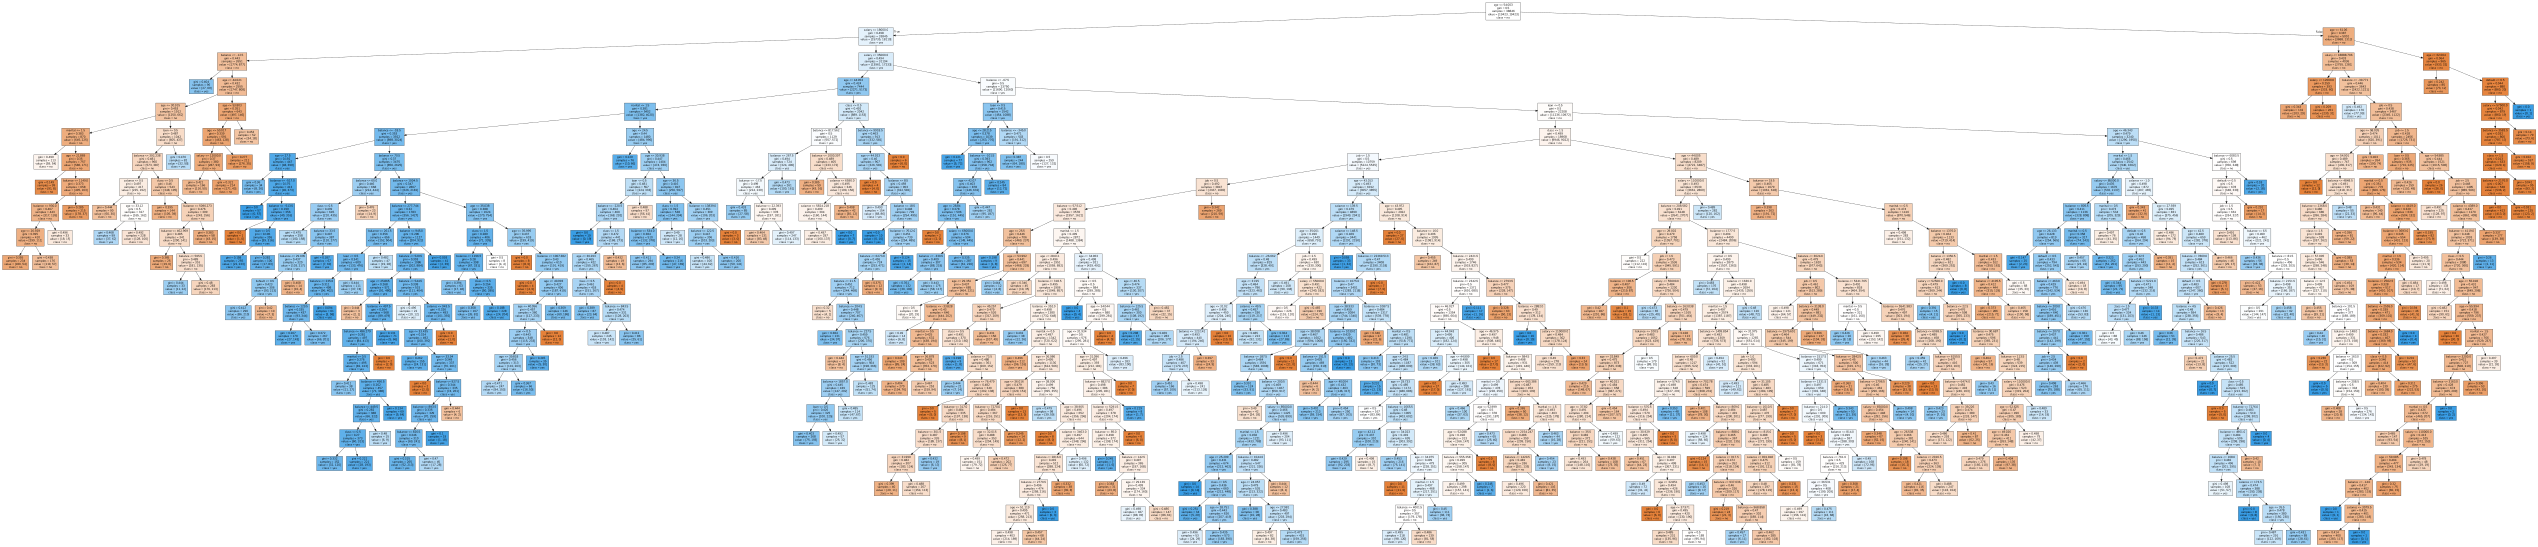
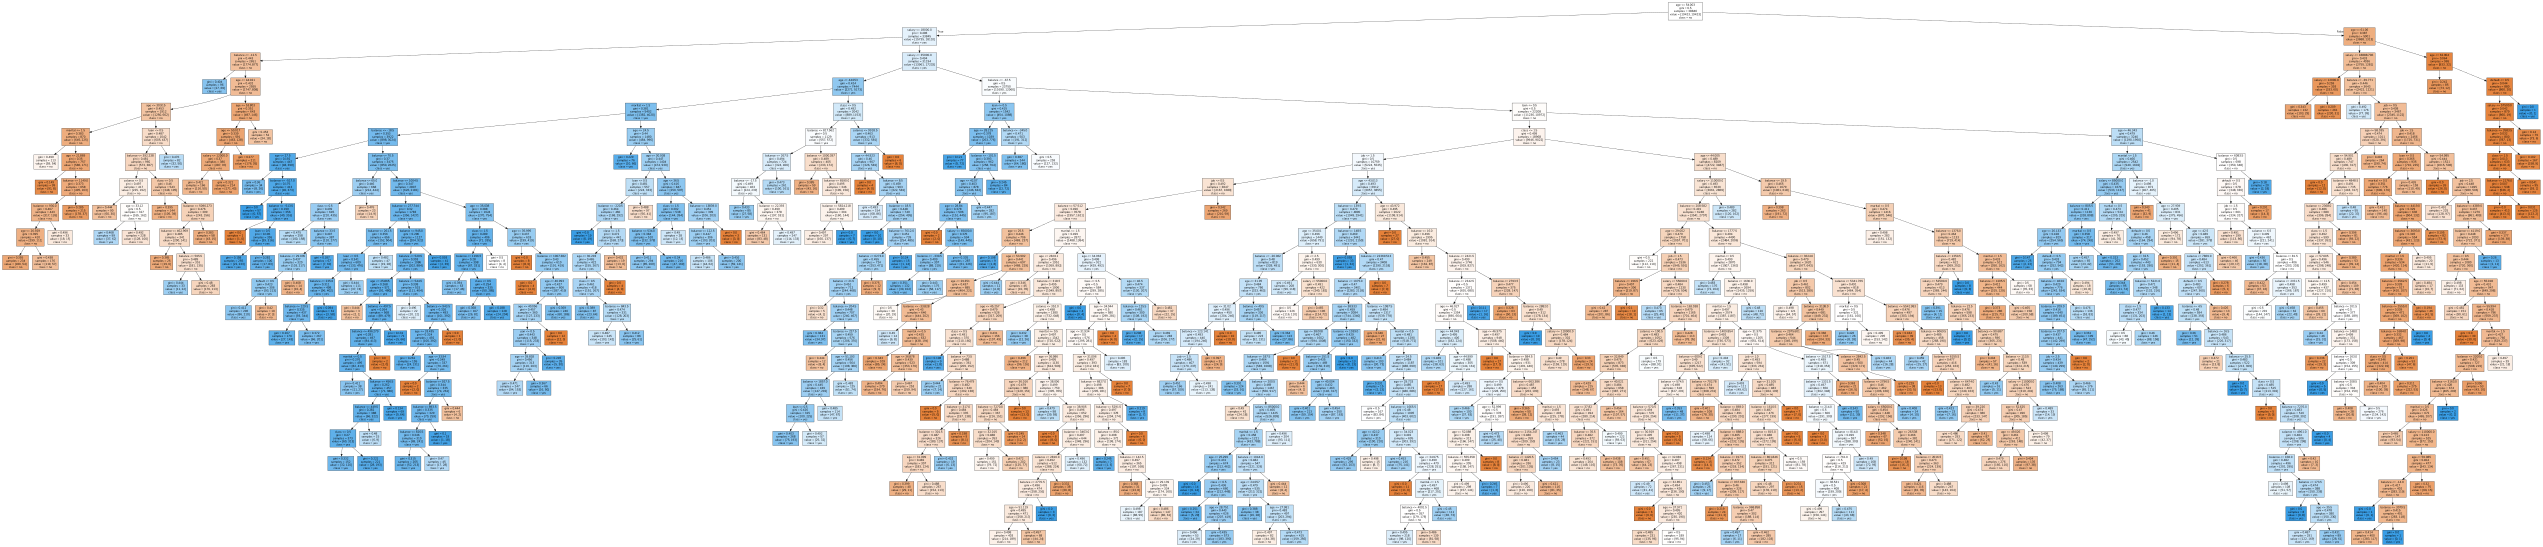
node "gini = 0.408 samples = 42 value = [30, 12] class = no": removed
node "gini = 0.478 samples = 48 value = [29, 19] class = no": removed
